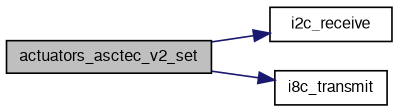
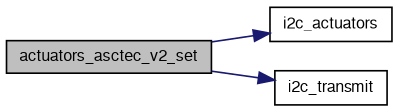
node "i2c_receive": label "i2c_receive" -> "i2c_actuators"
node "i8c_transmit": label "i8c_transmit" -> "i2c_transmit"
